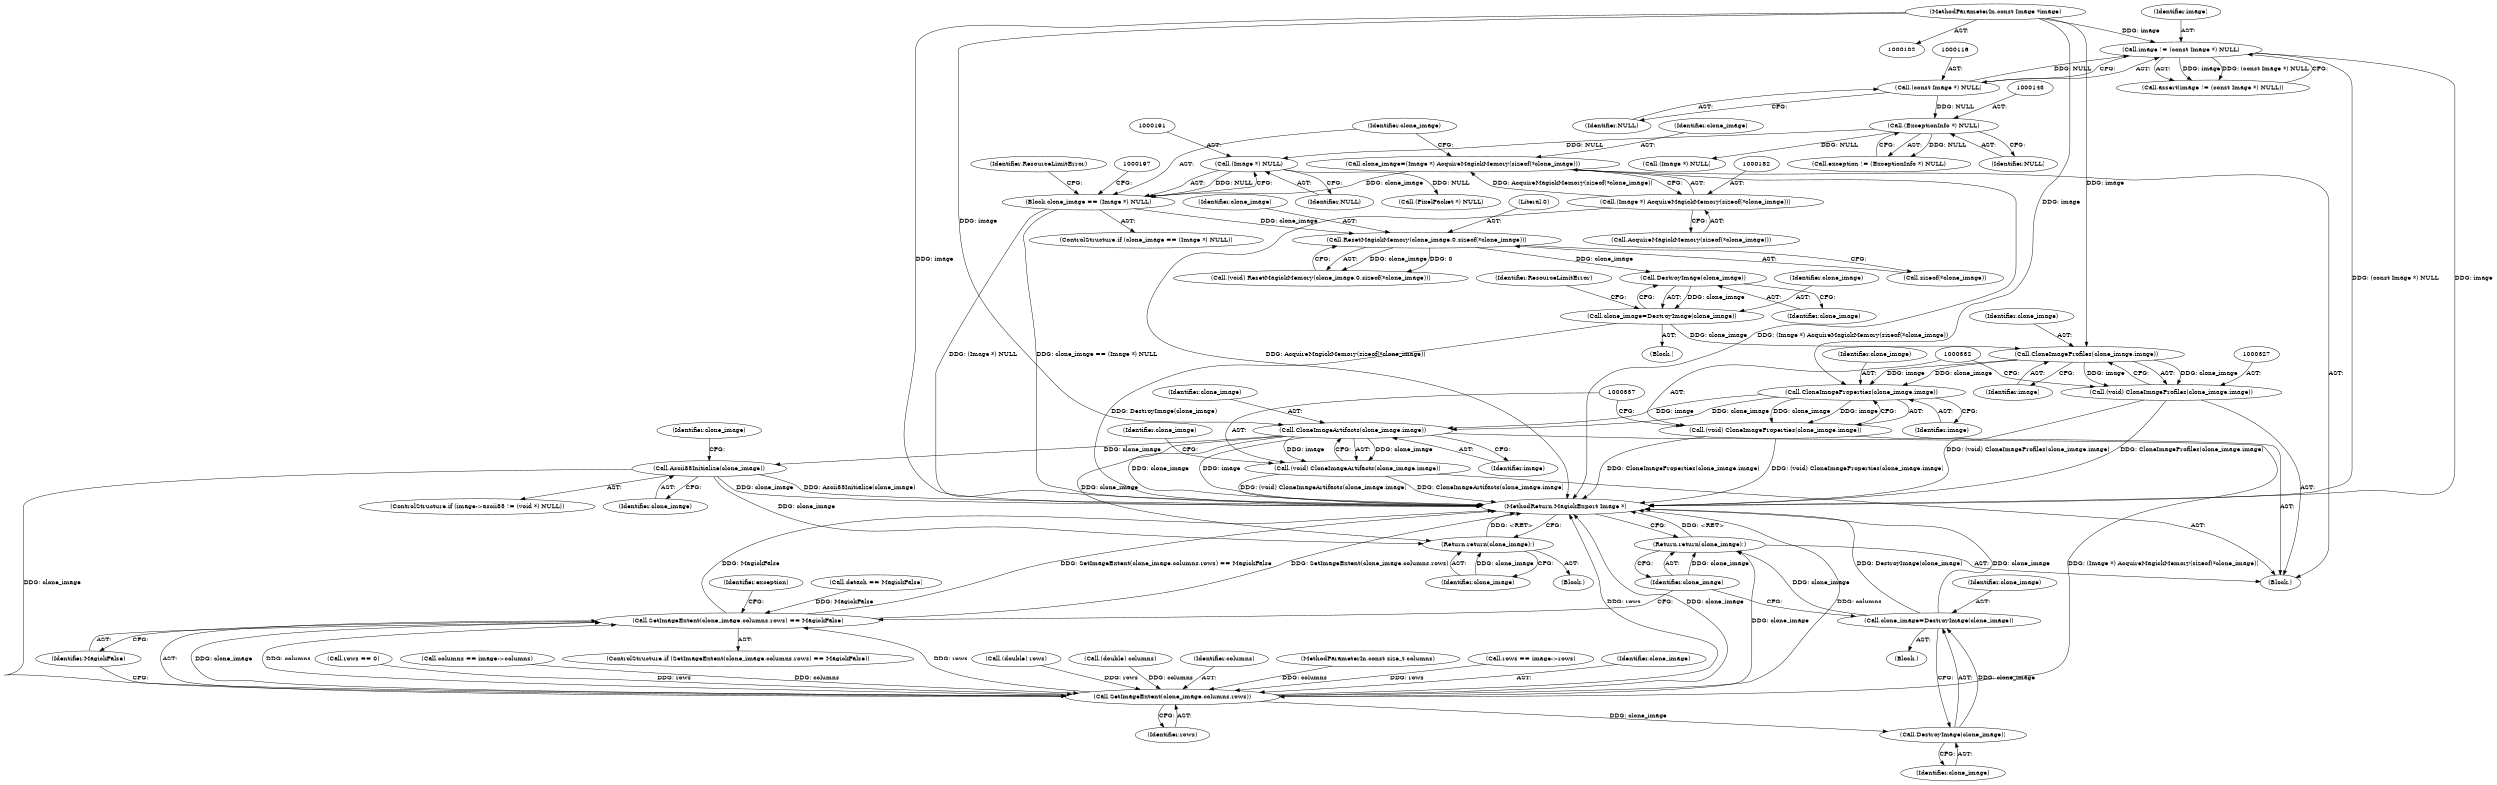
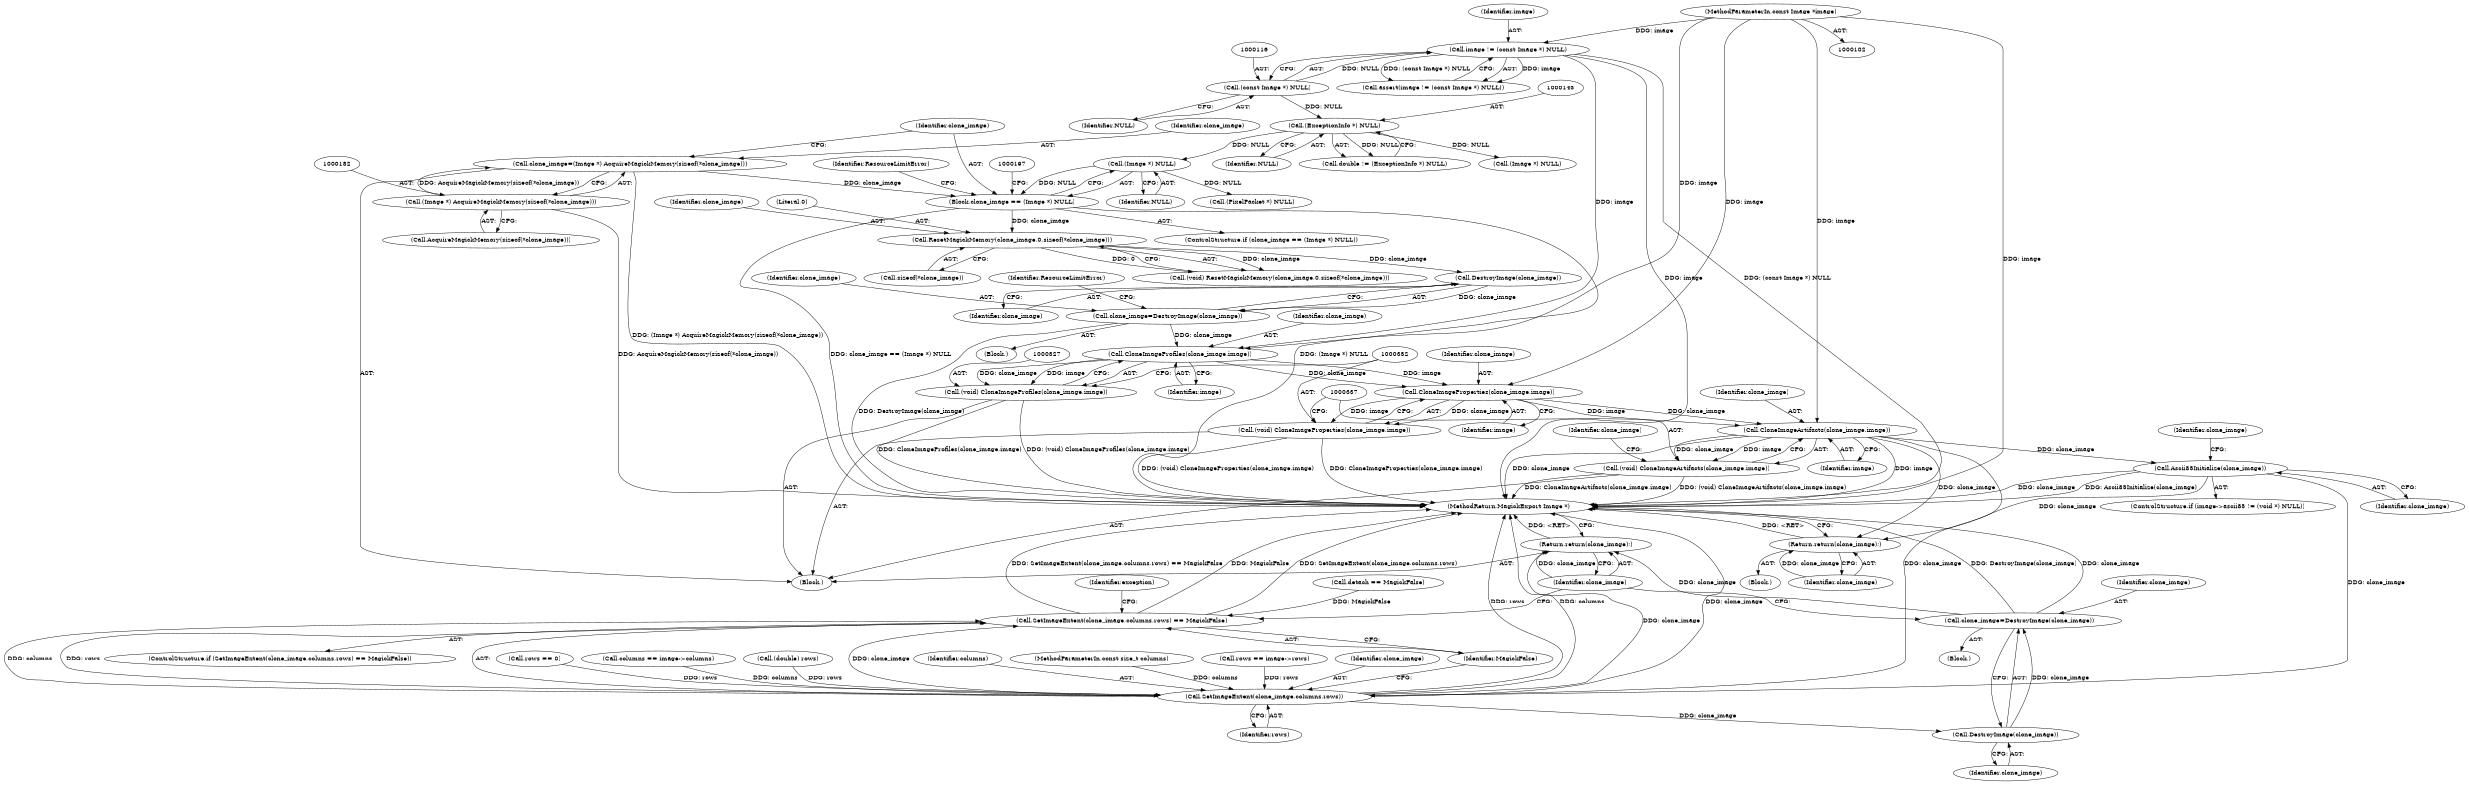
node "1000191": removed
node "(Call,exception != (ExceptionInfo *) NULL)": label "(Call,exception != (ExceptionInfo *) NULL)" -> "(Call,double != (ExceptionInfo *) NULL)"
edge "(Call,image != (const Image *) NULL)" -> "(Call,CloneImageProfiles(clone_image,image))": added, label "DDG: image"
edge "(Call,CloneImageArtifacts(clone_image,image))" -> "(Call,SetImageExtent(clone_image,columns,rows))": label "DDG: (Image *) AcquireMagickMemory(sizeof(*clone_image))" -> "DDG: clone_image"
node "(Call,(double) columns)": removed
